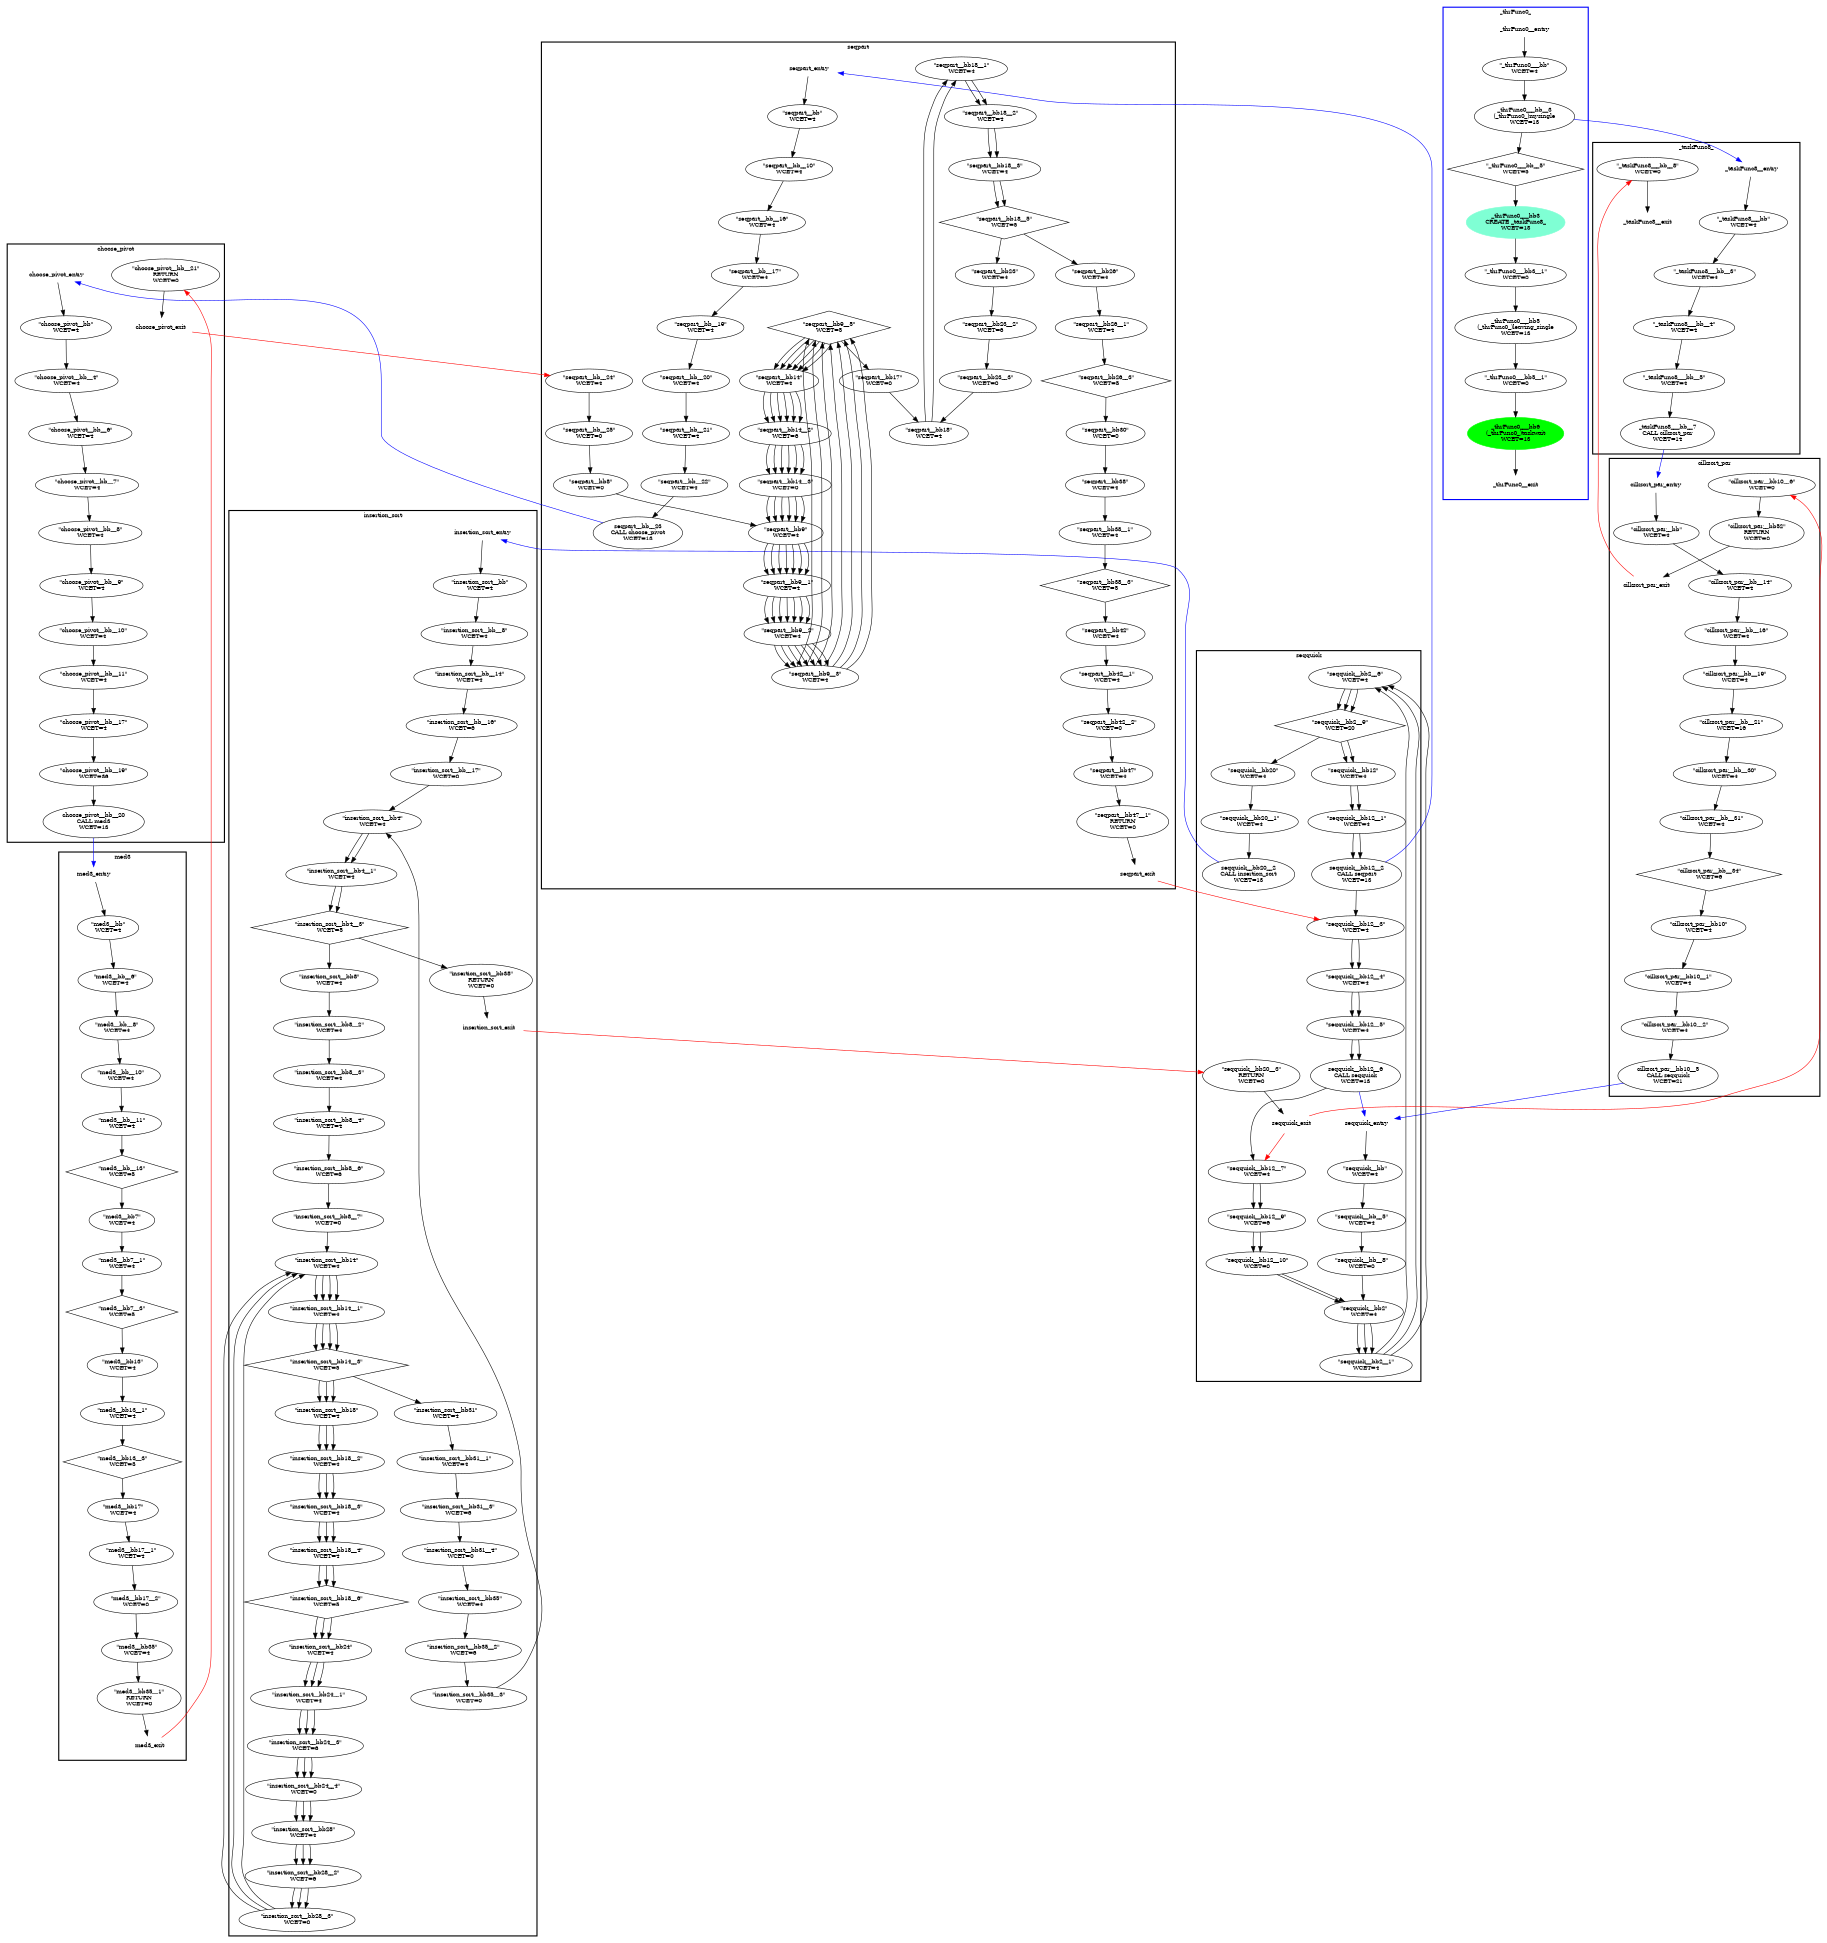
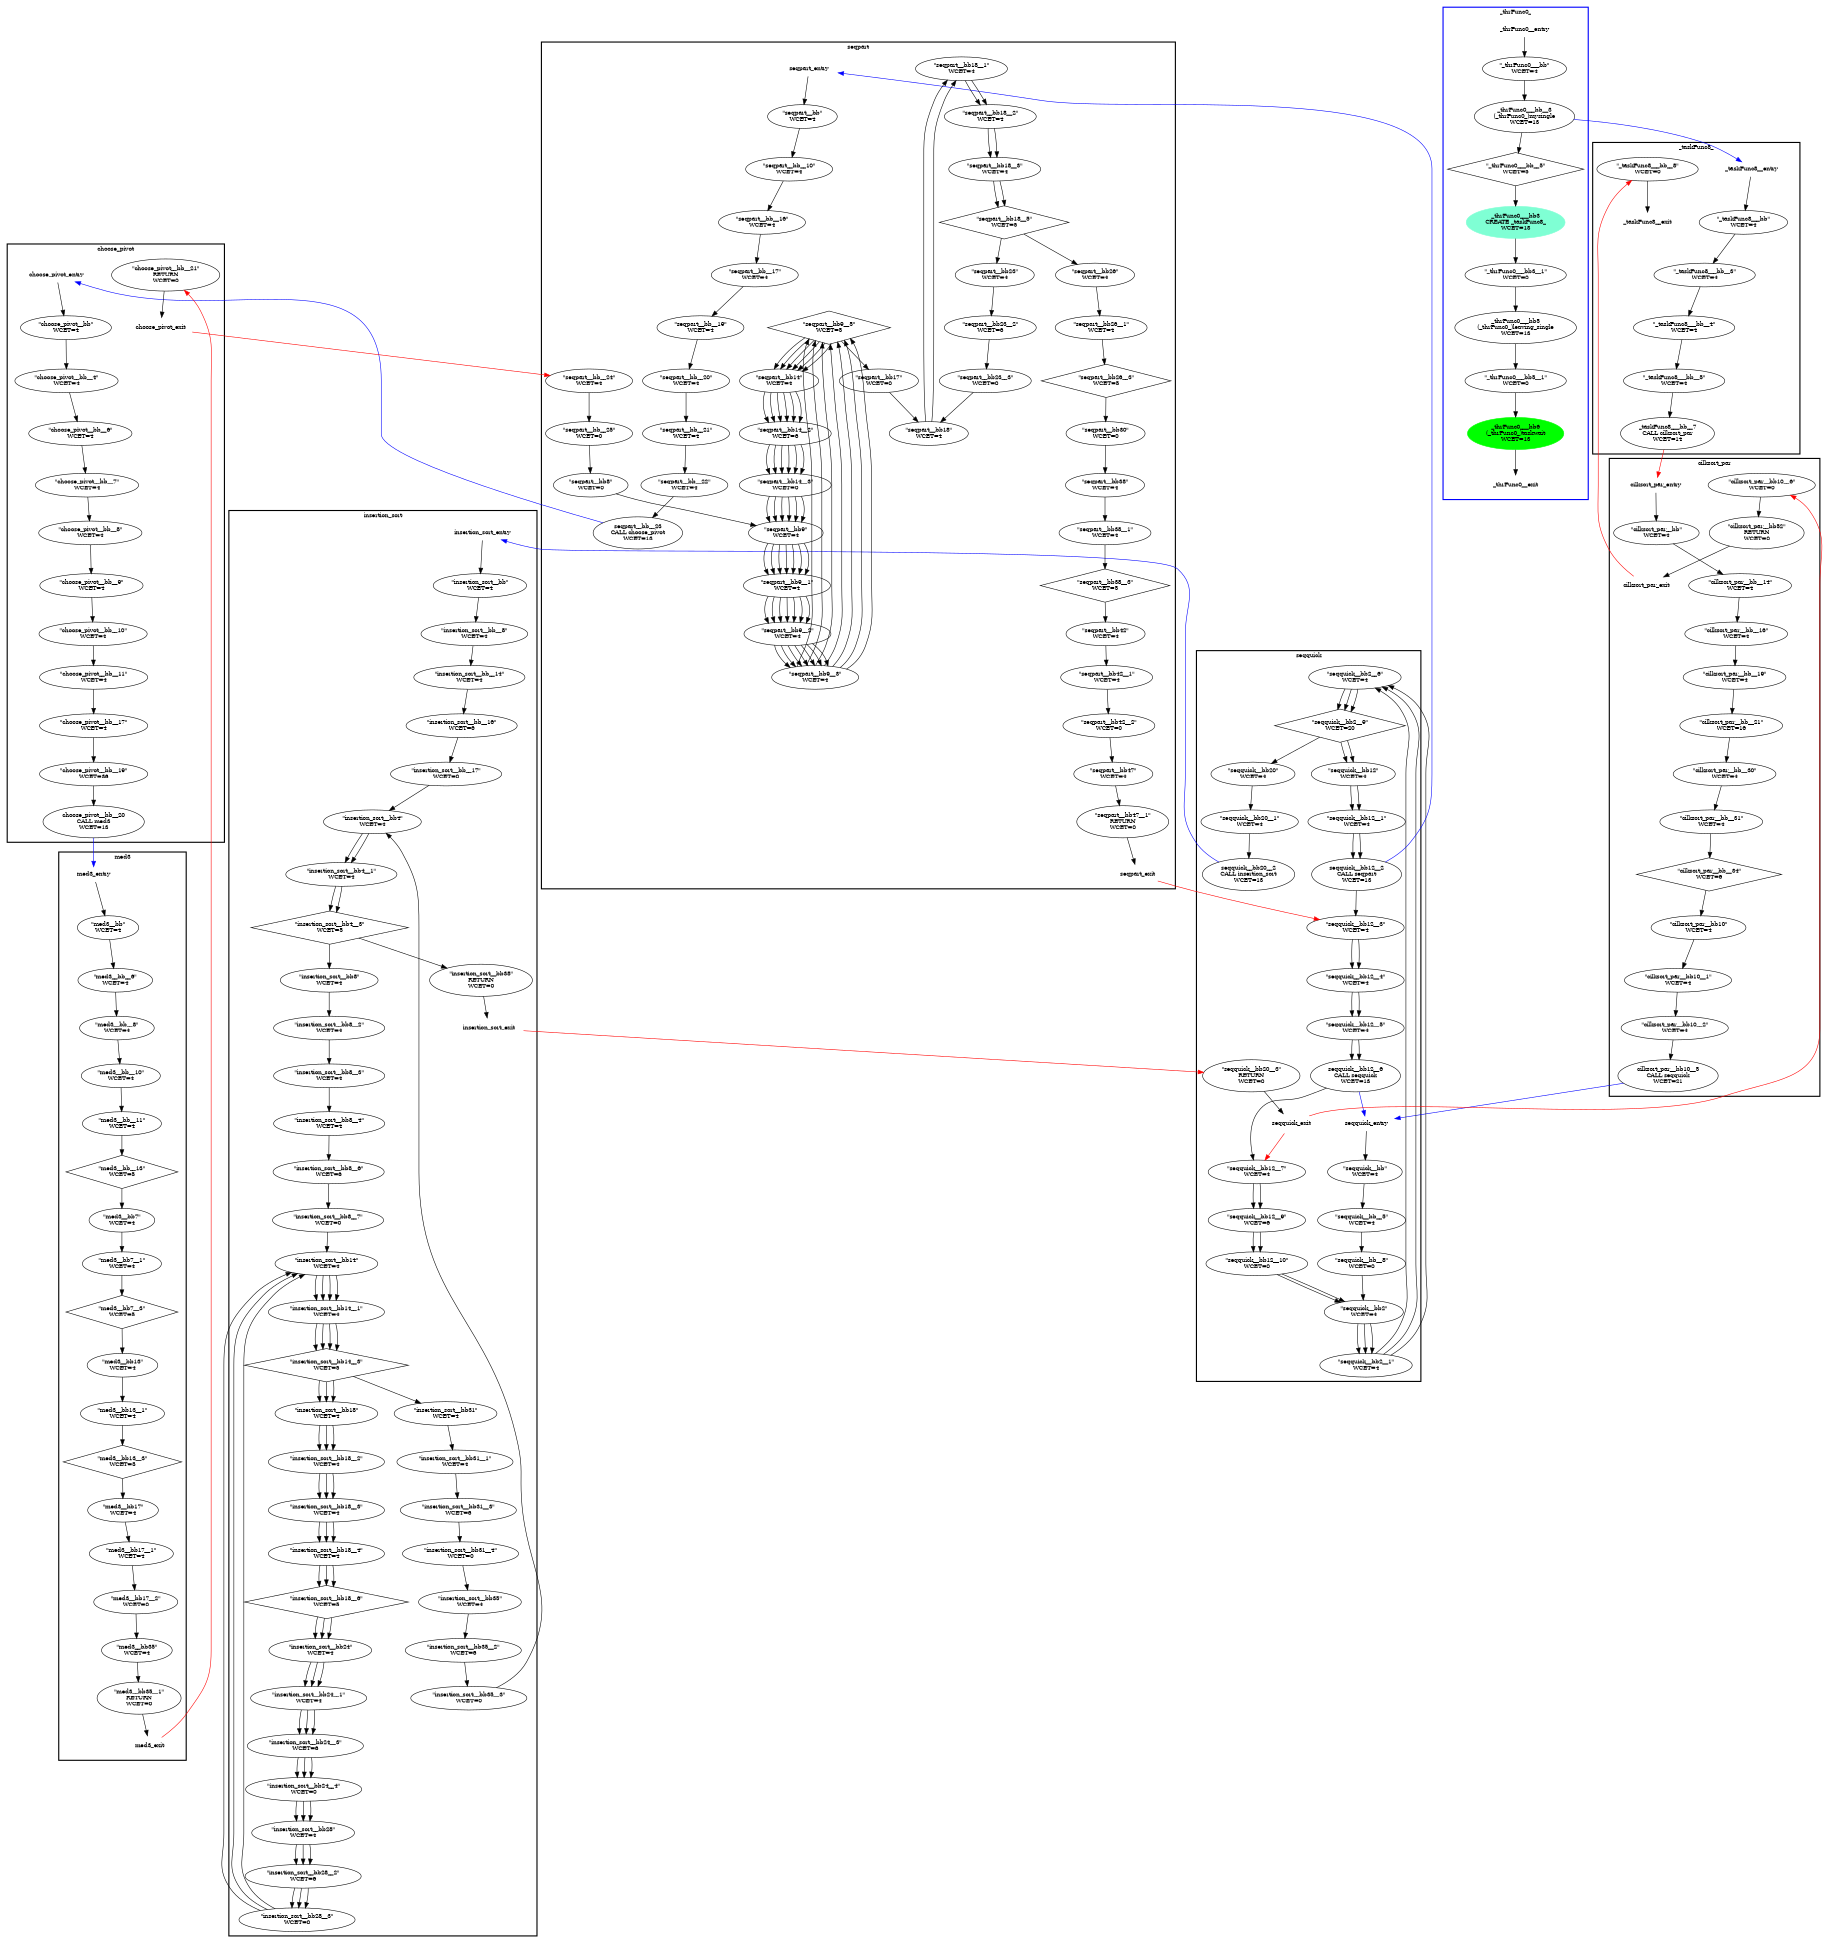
edge "_taskFunc8___bb__7 CALL cilksort_par WCET=14" -> "cilksort_par_entry": color blue -> red
